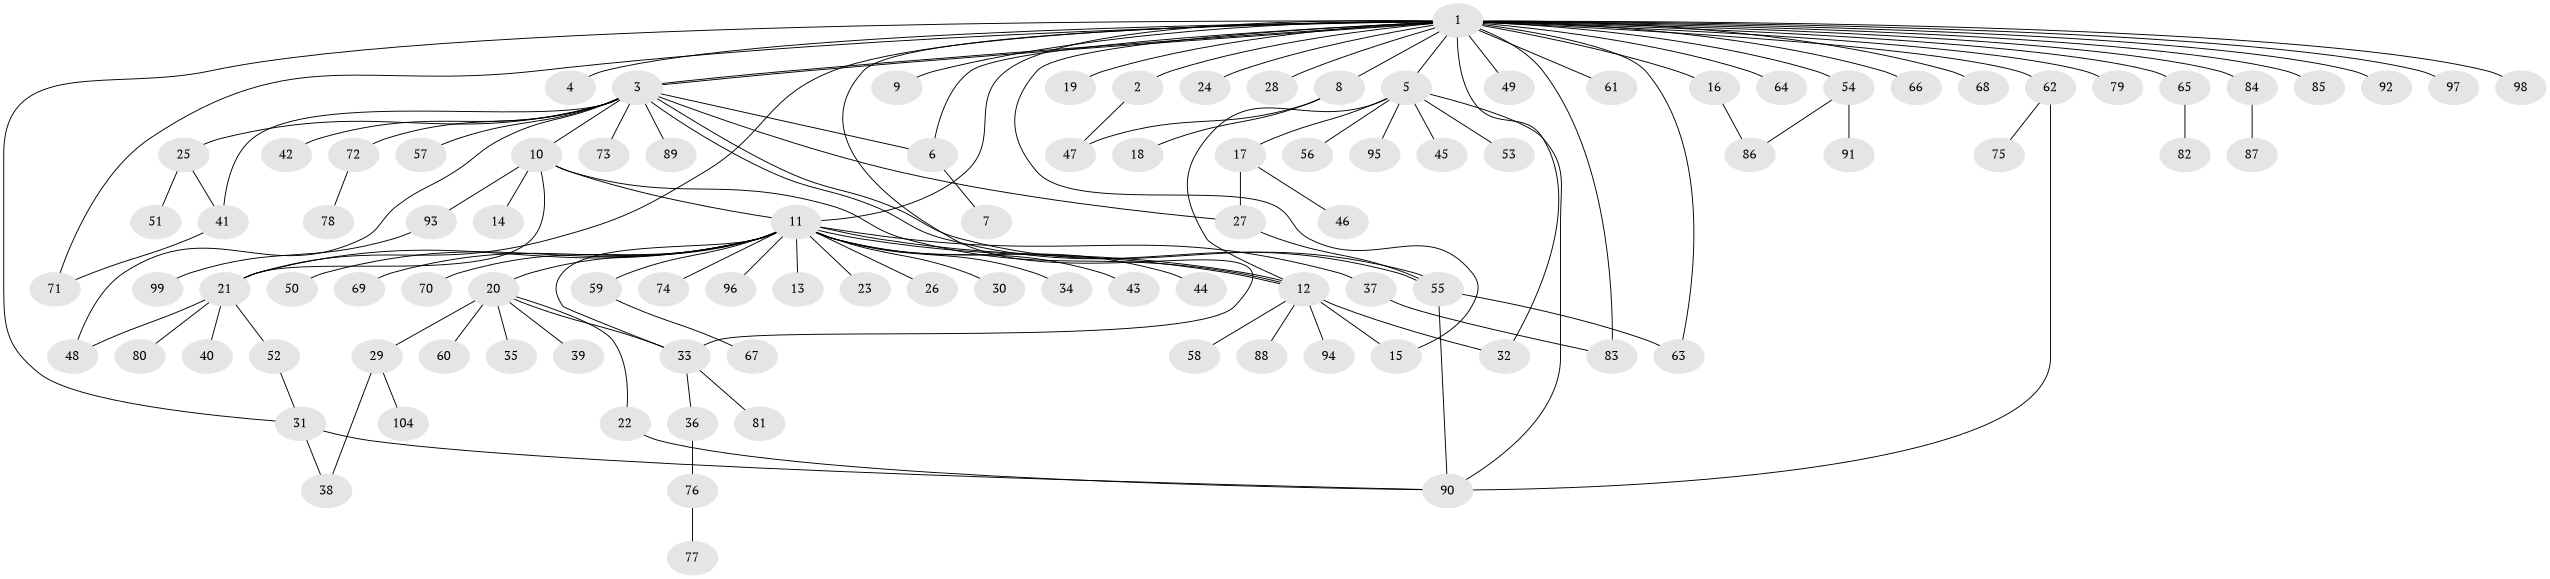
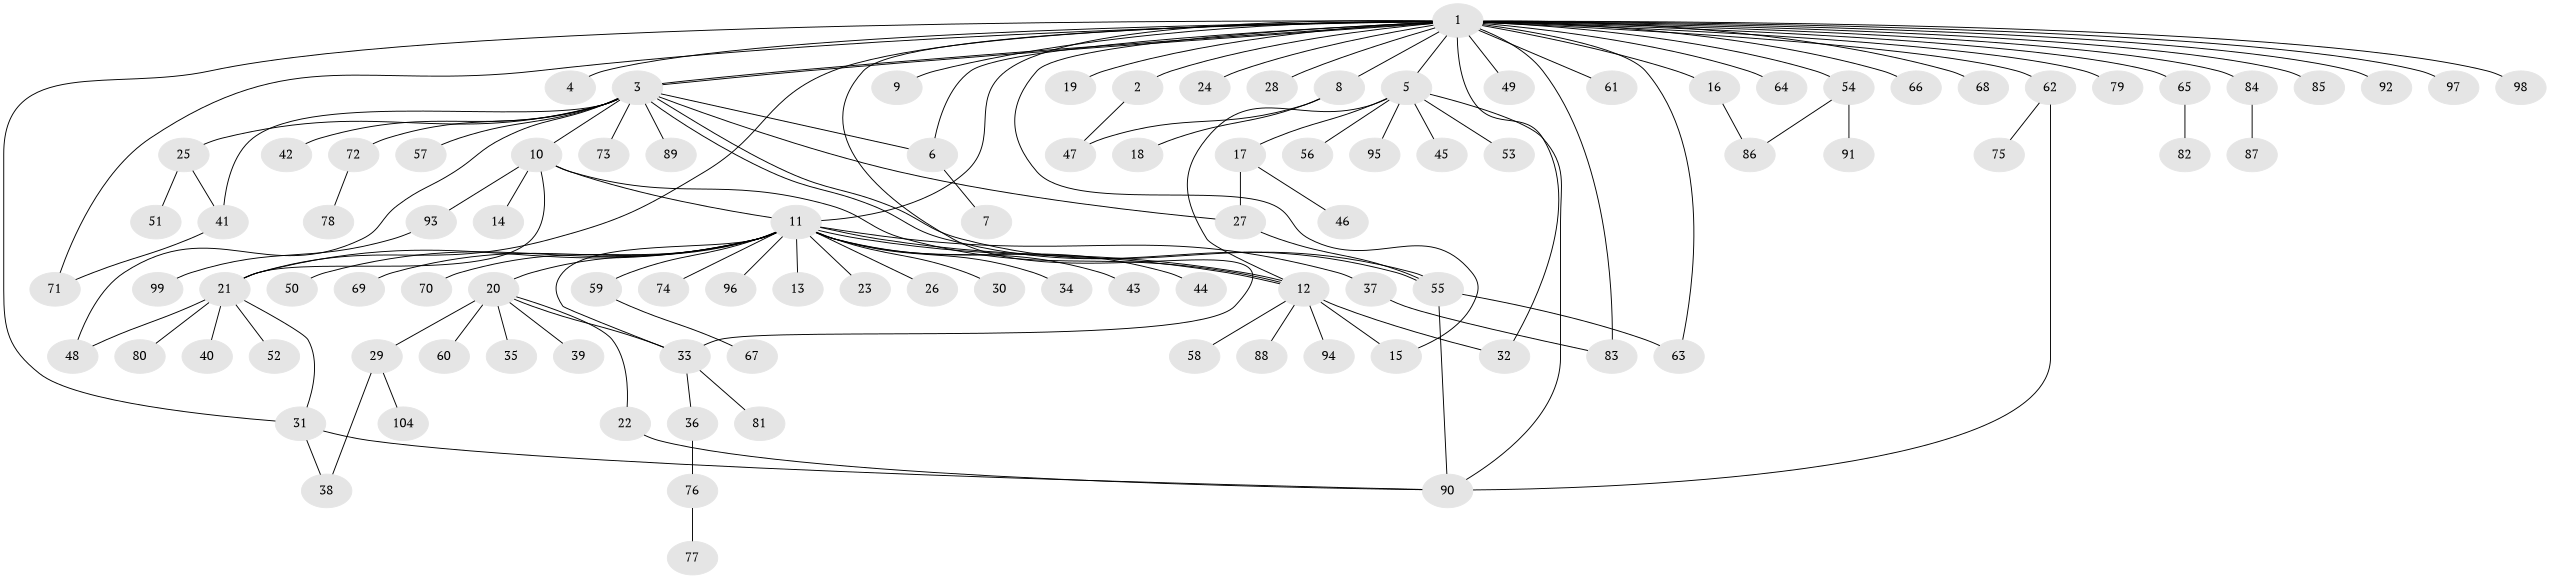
edge "52" -- "31": now "21" -- "31"
